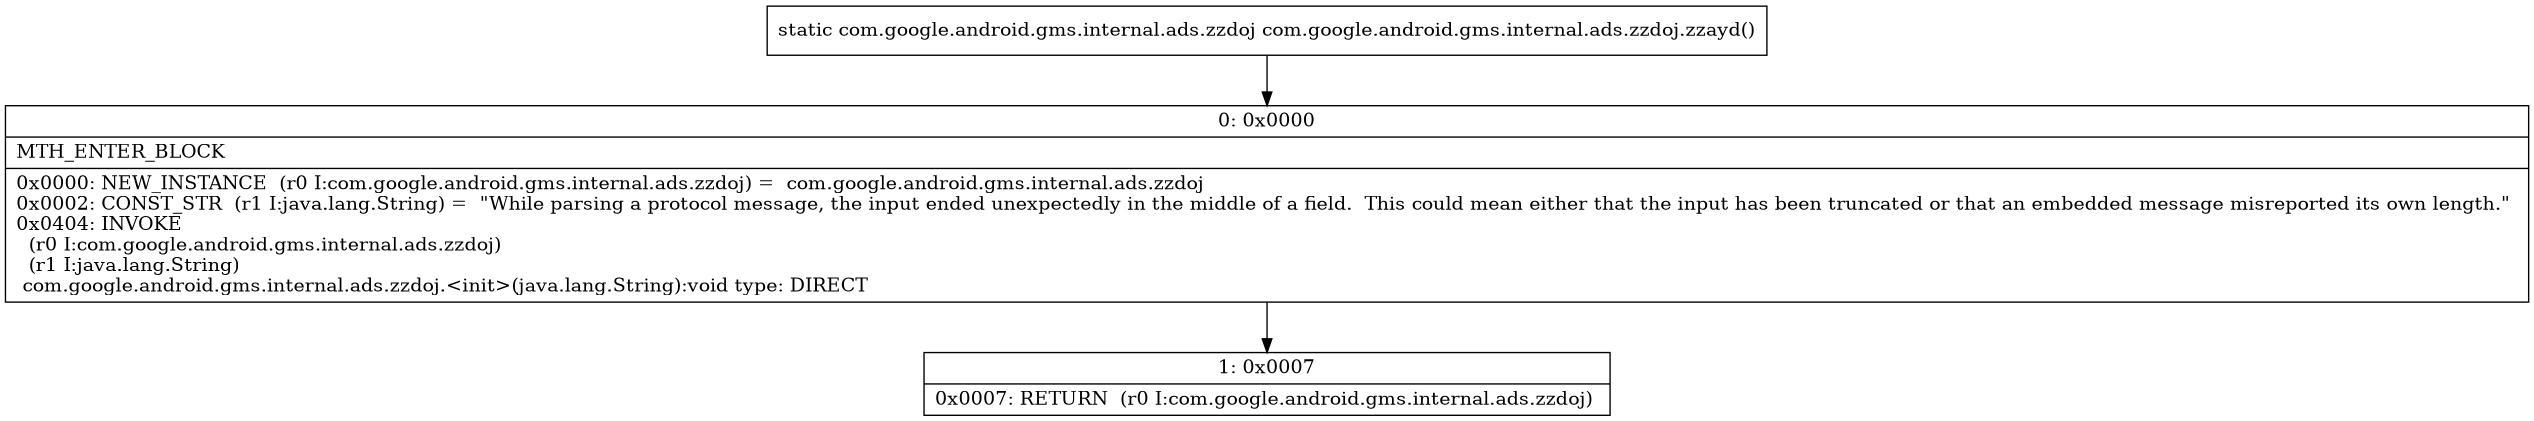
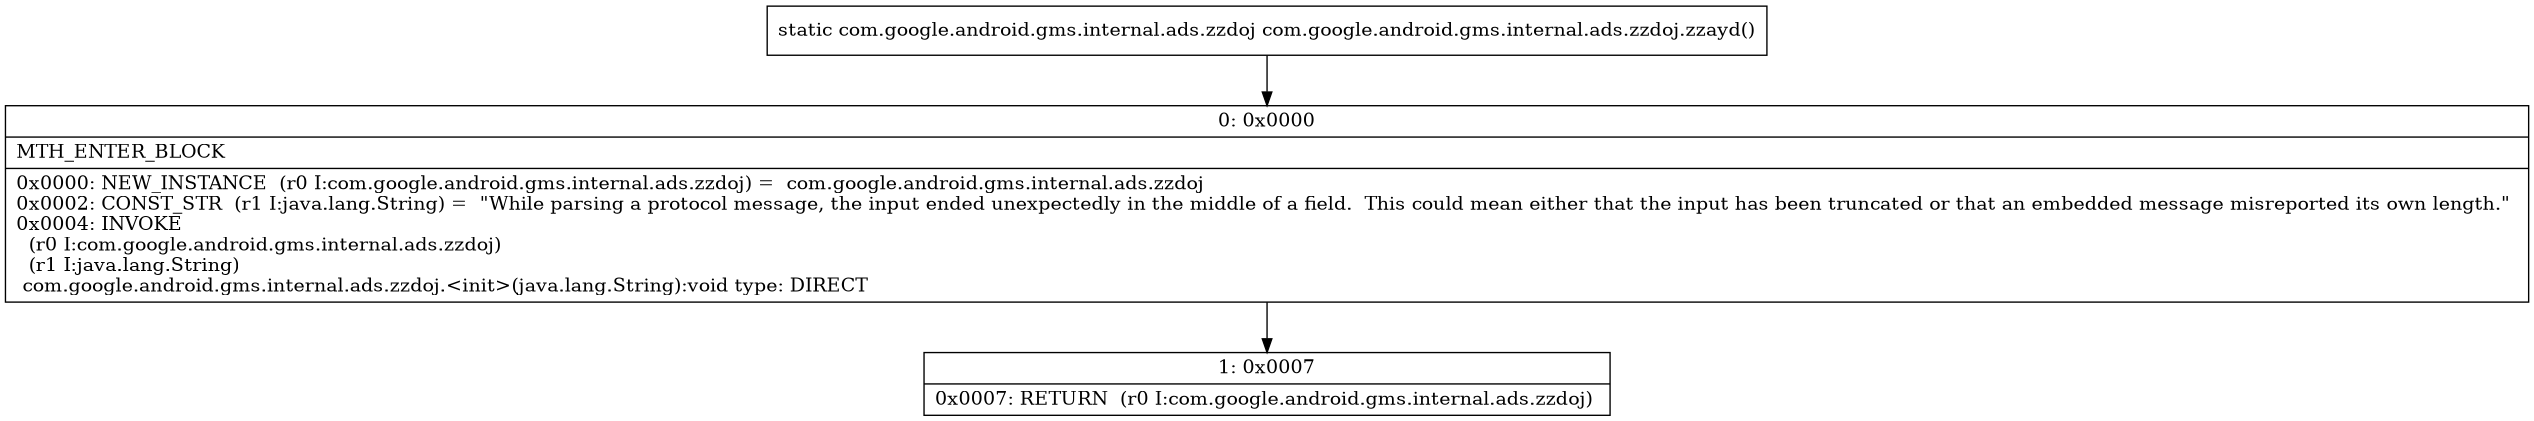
node "0: 0x0000": text "0x0404: INVOKE" -> "0x0004: INVOKE"
